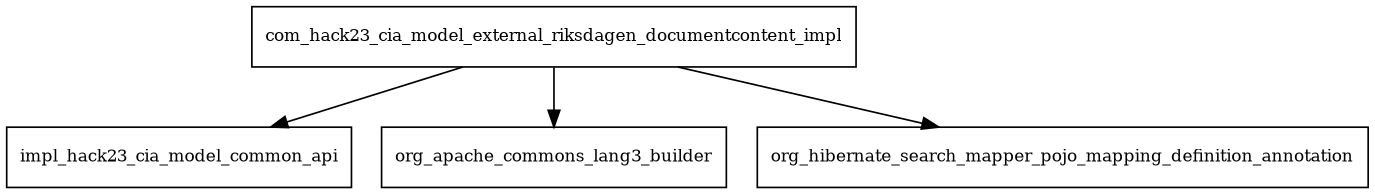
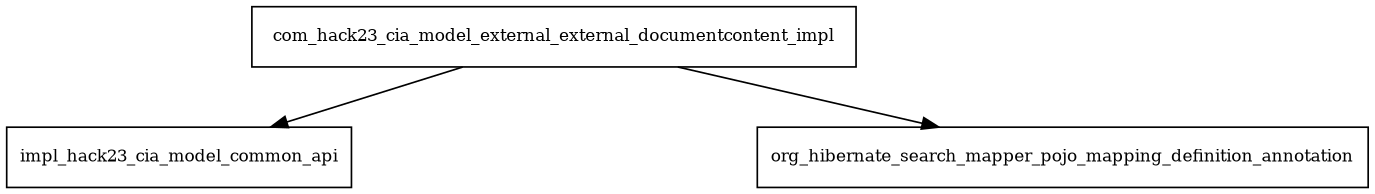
node "com_hack23_cia_model_external_riksdagen_documentcontent_impl": label "com_hack23_cia_model_external_riksdagen_documentcontent_impl" -> "com_hack23_cia_model_external_external_documentcontent_impl"
node "org_apache_commons_lang3_builder": removed
